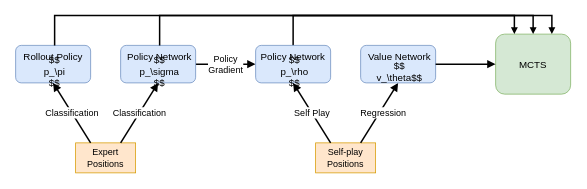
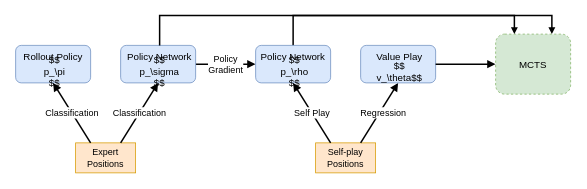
edge "Rollout Policy" -> "MCTS": removed
node "Value Network": label "Value Network" -> "Value Play"
node "MCTS": style solid -> dashed
